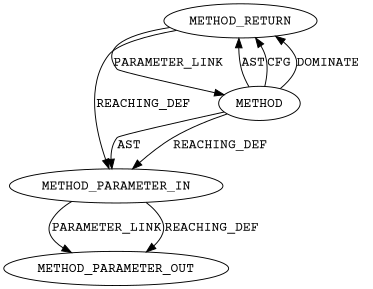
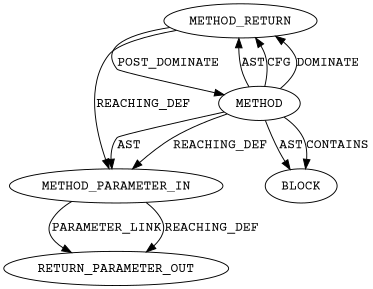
edge "METHOD_RETURN" -> "METHOD": label "PARAMETER_LINK" -> "POST_DOMINATE"
node "BLOCK": added
node "METHOD_PARAMETER_OUT": label "METHOD_PARAMETER_OUT" -> "RETURN_PARAMETER_OUT"
